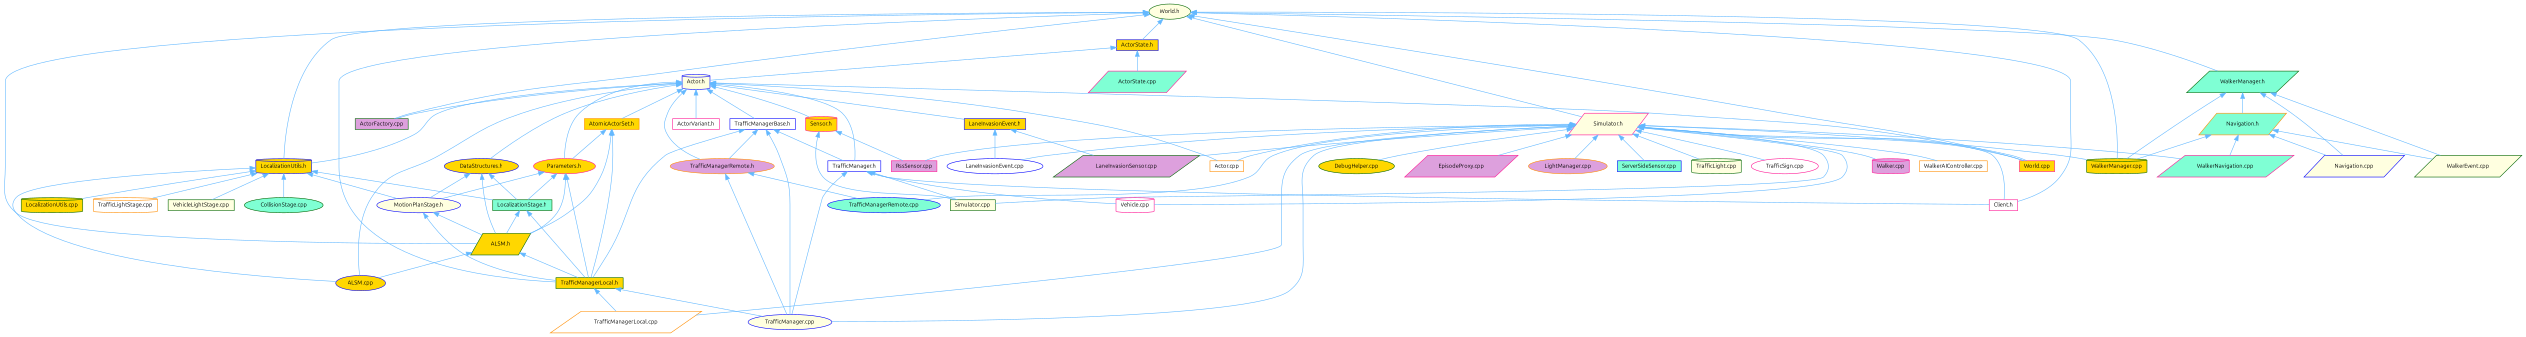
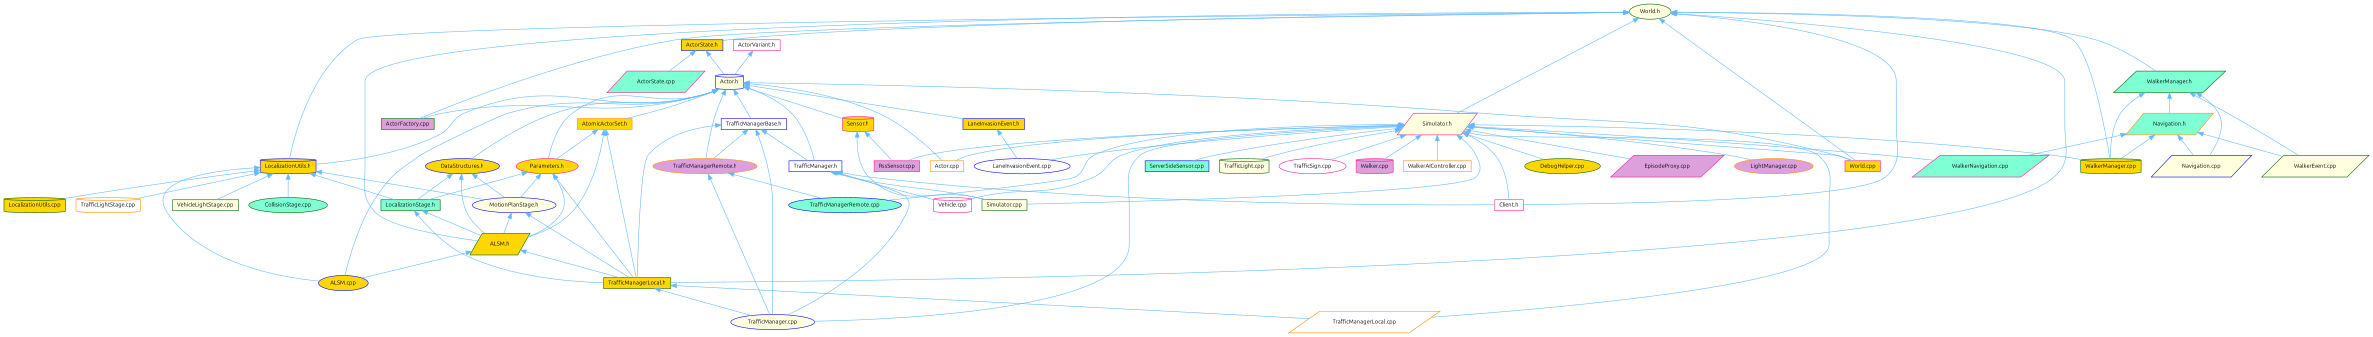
edge "ActorVariant.h" -> "Actor.h": reversed
node "LaneInvasionSensor.cpp": removed
